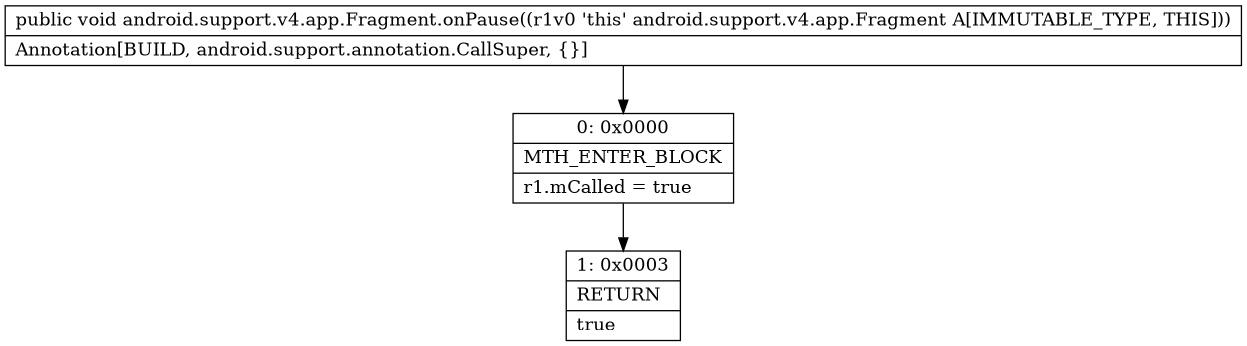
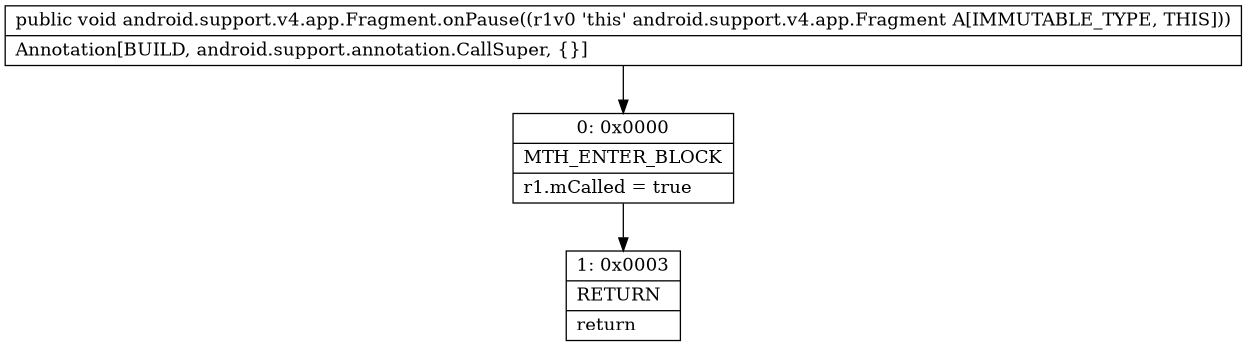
node "1: 0x0003": text "true" -> "return"
